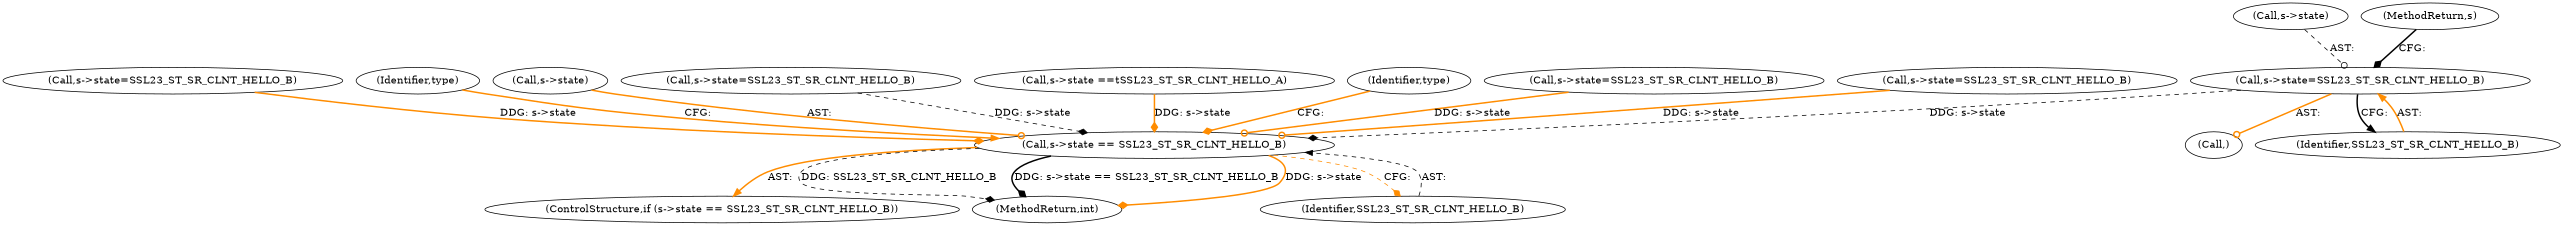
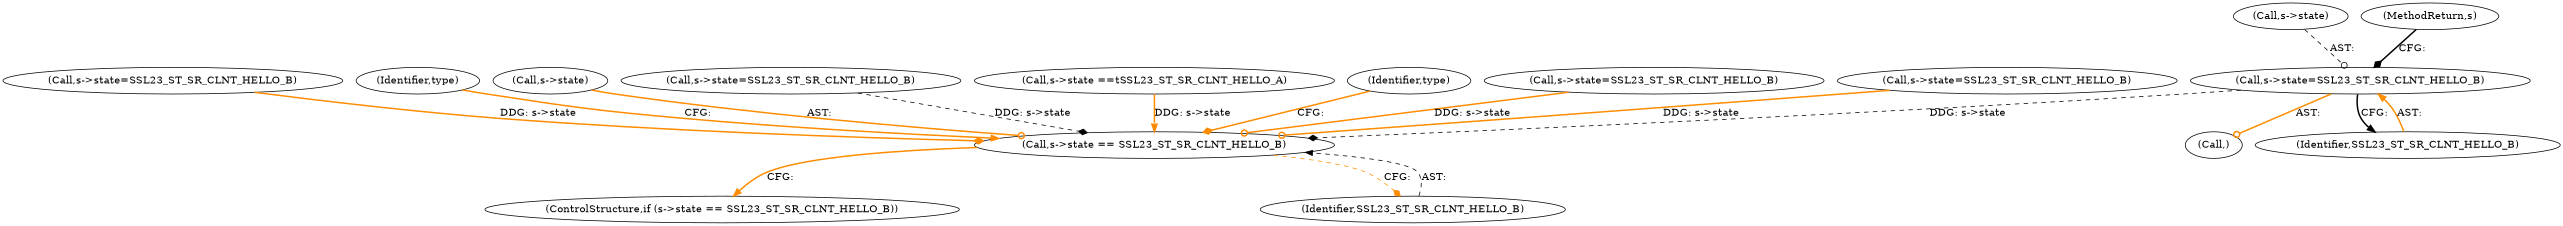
edge "(Call,s->state ==tSSL23_ST_SR_CLNT_HELLO_A)" -> "(Call,s->state == SSL23_ST_SR_CLNT_HELLO_B)": arrowhead diamond -> normal
edge "(Call,s->state == SSL23_ST_SR_CLNT_HELLO_B)" -> "(ControlStructure,if (s->state == SSL23_ST_SR_CLNT_HELLO_B))": label "AST: " -> "CFG: "
node "(MethodReturn,int)": removed
